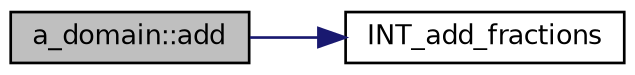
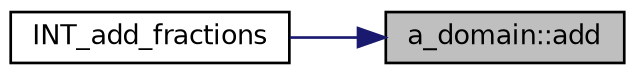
edge "a_domain::add" -> "INT_add_fractions": reversed
